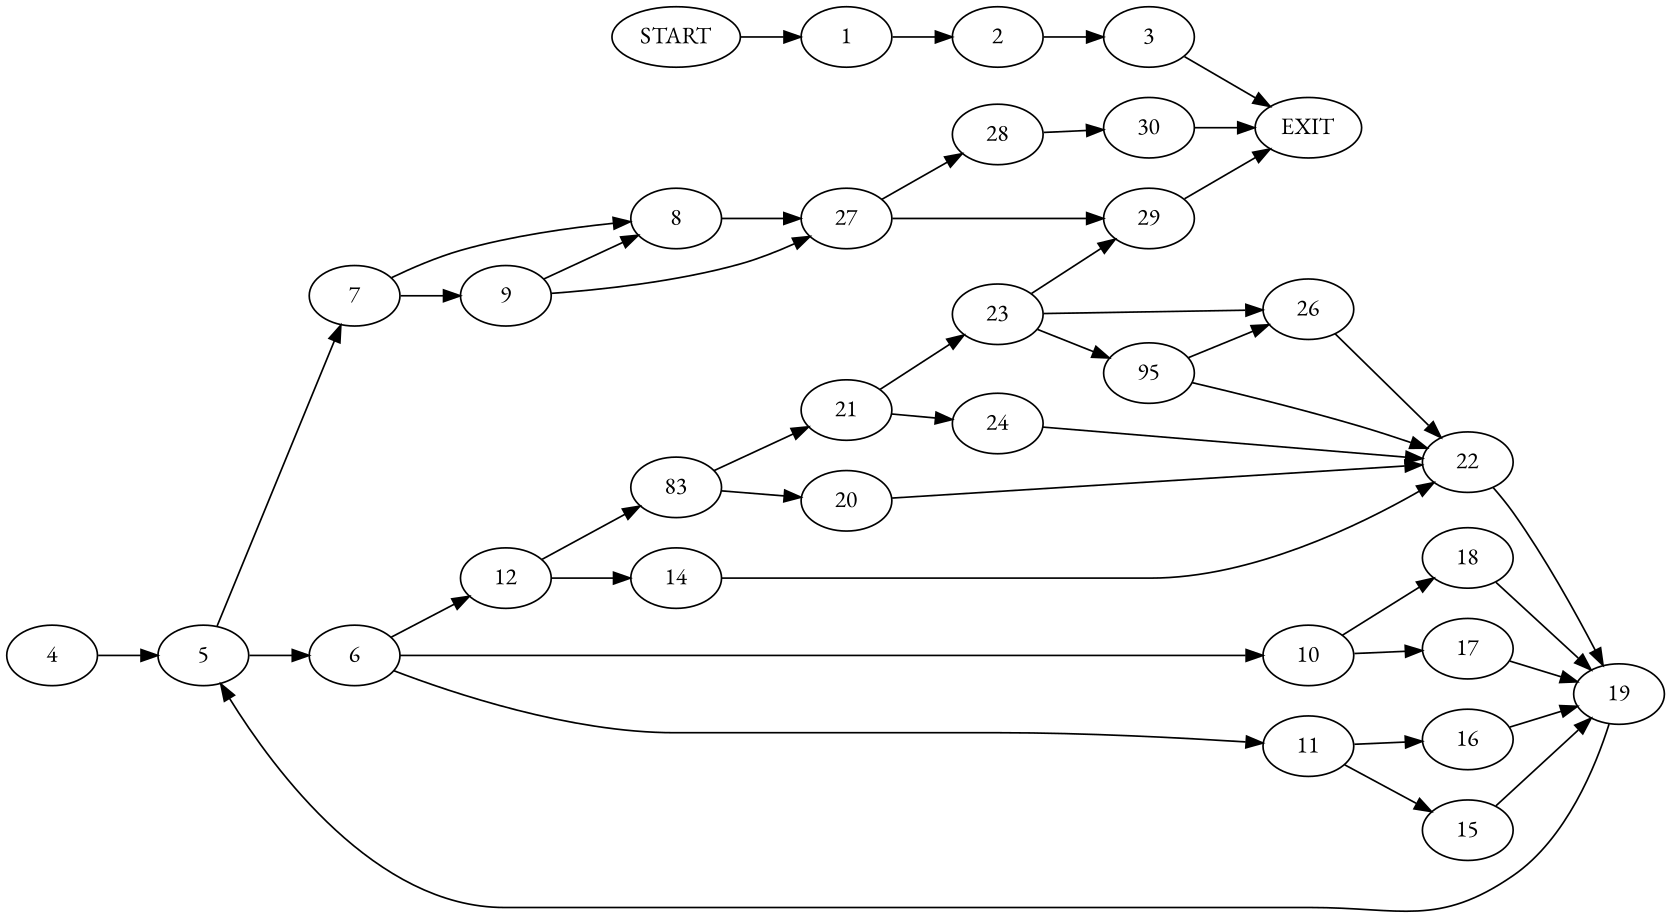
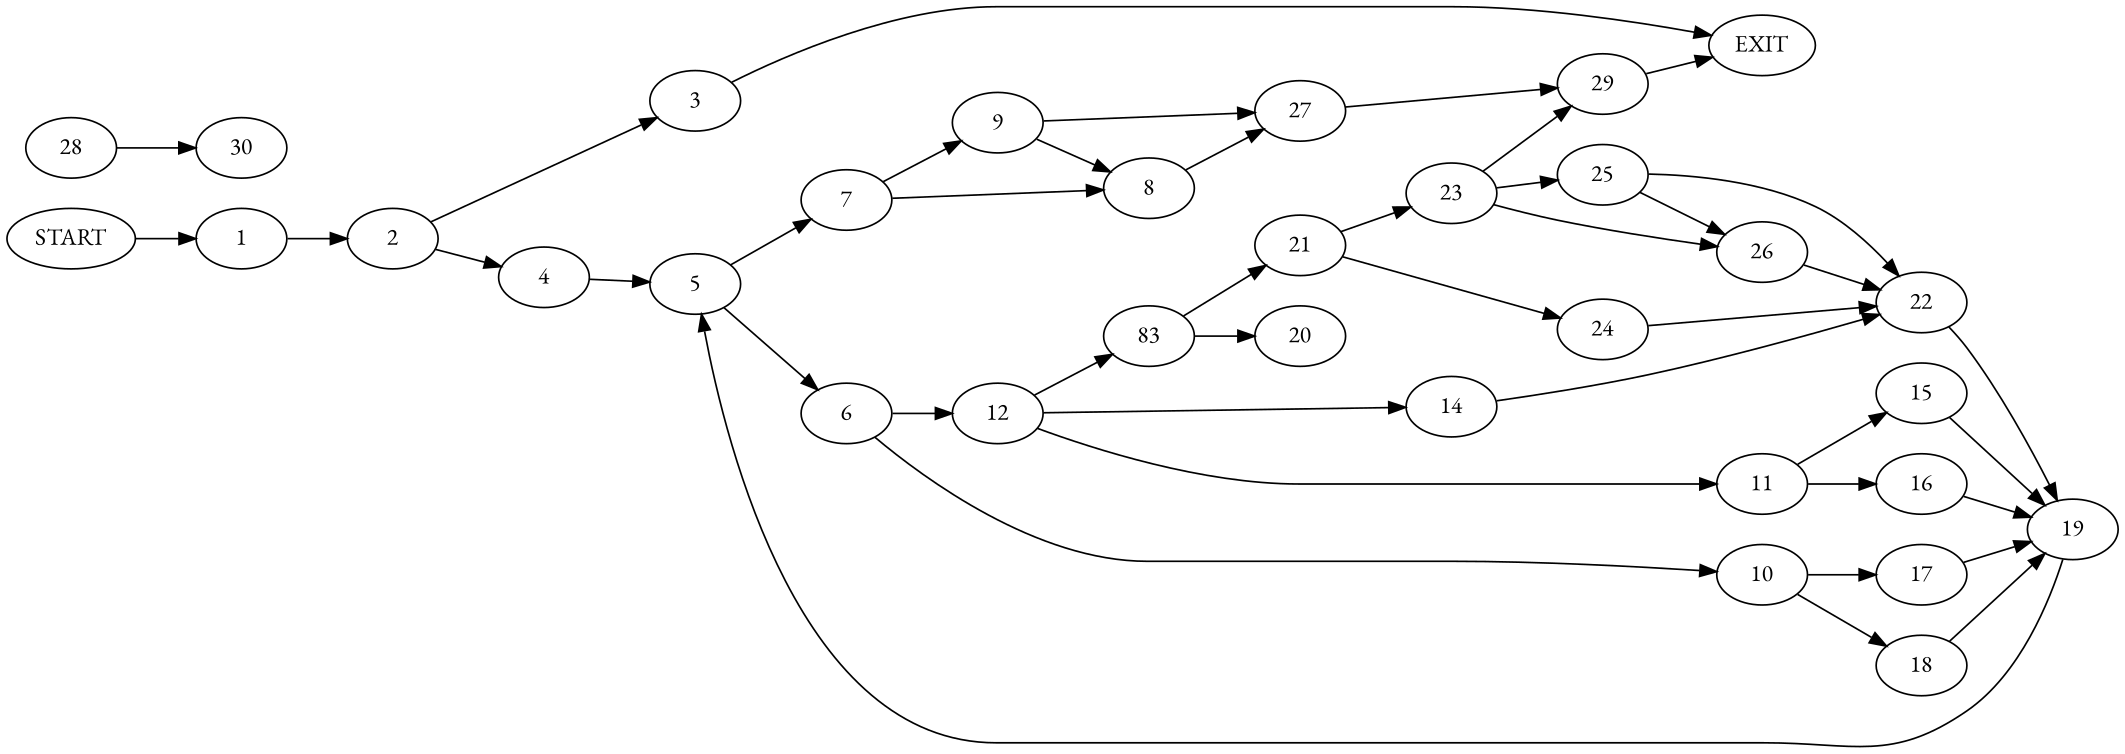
edge "30" -> "EXIT": removed
edge "27" -> "28": removed
edge "2" -> "4": added
node "95": label "95" -> "25"
edge "20" -> "22": removed
edge "6" -> "11": now "12" -> "11"
